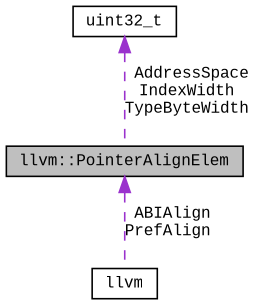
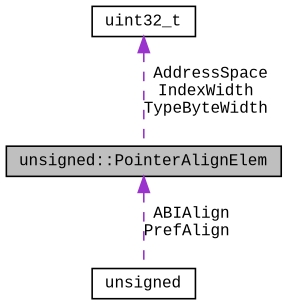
node "llvm::PointerAlignElem": label "llvm::PointerAlignElem" -> "unsigned::PointerAlignElem"
node "llvm": label "llvm" -> "unsigned"
